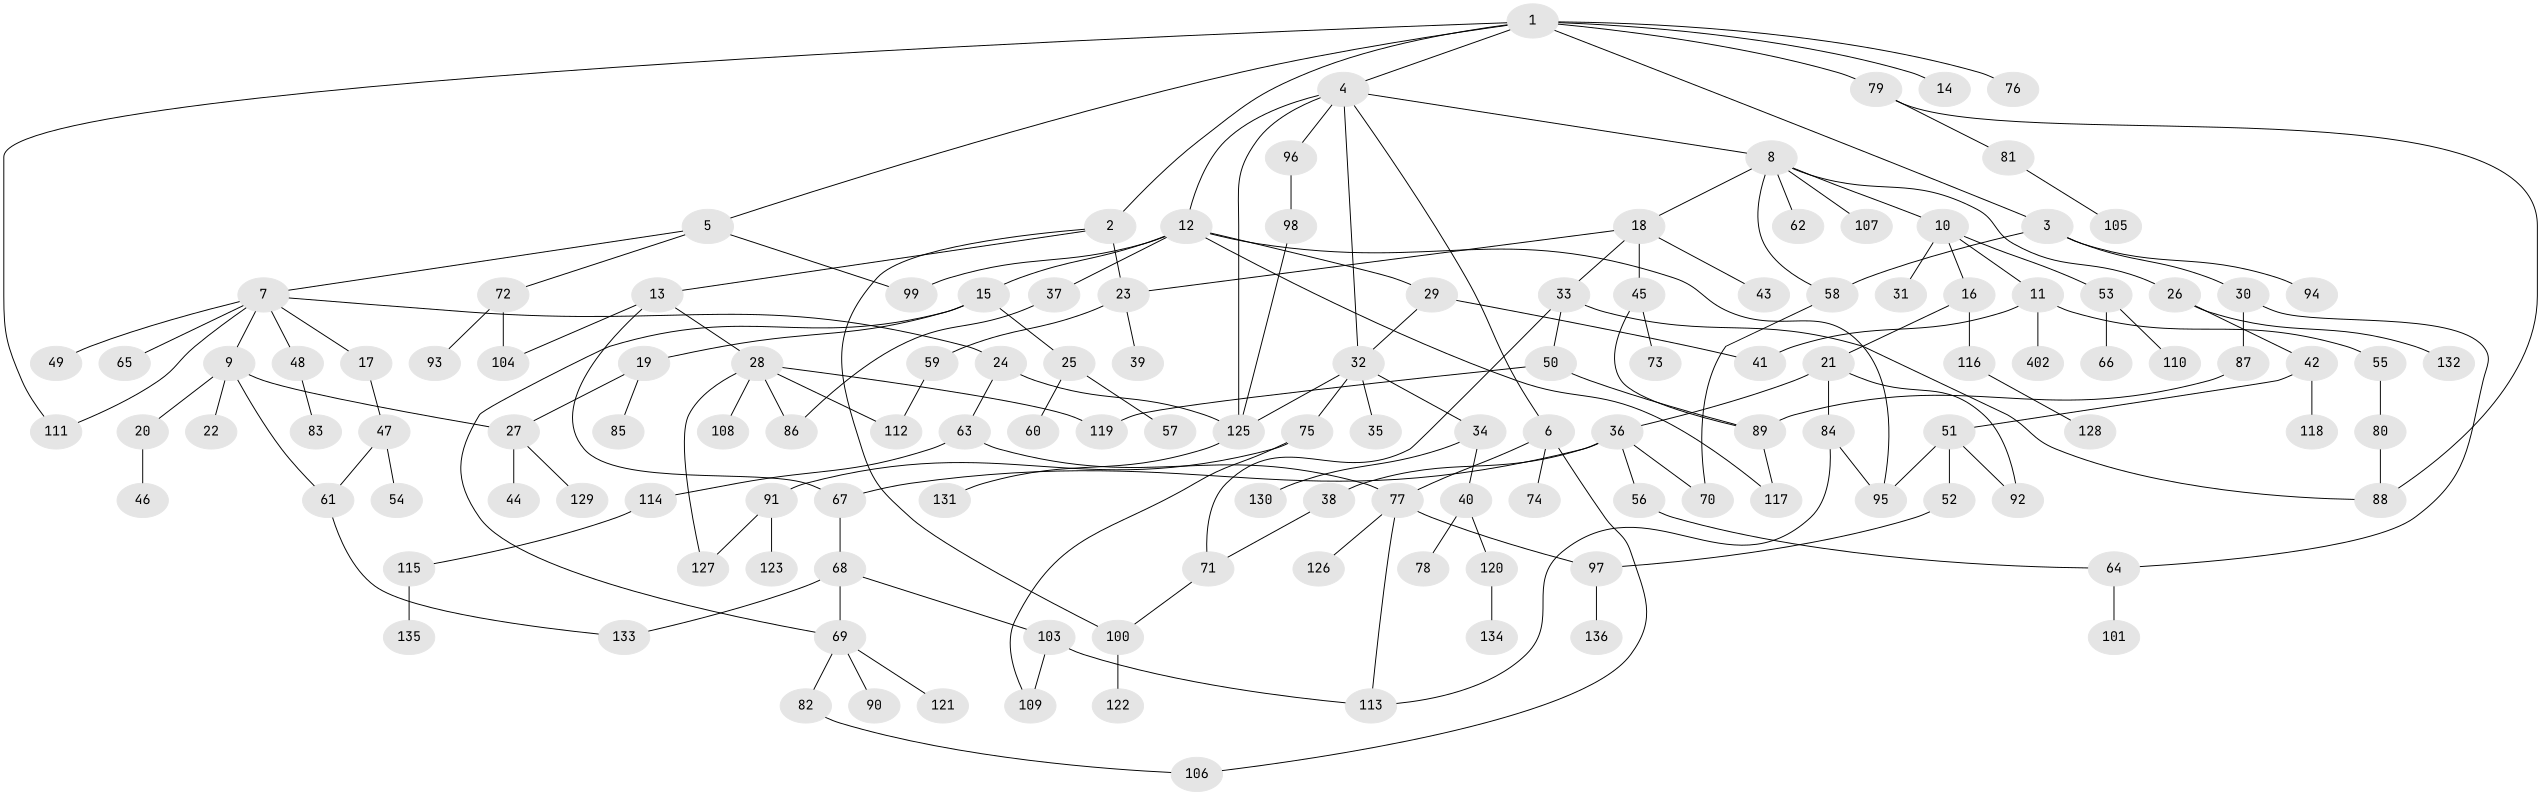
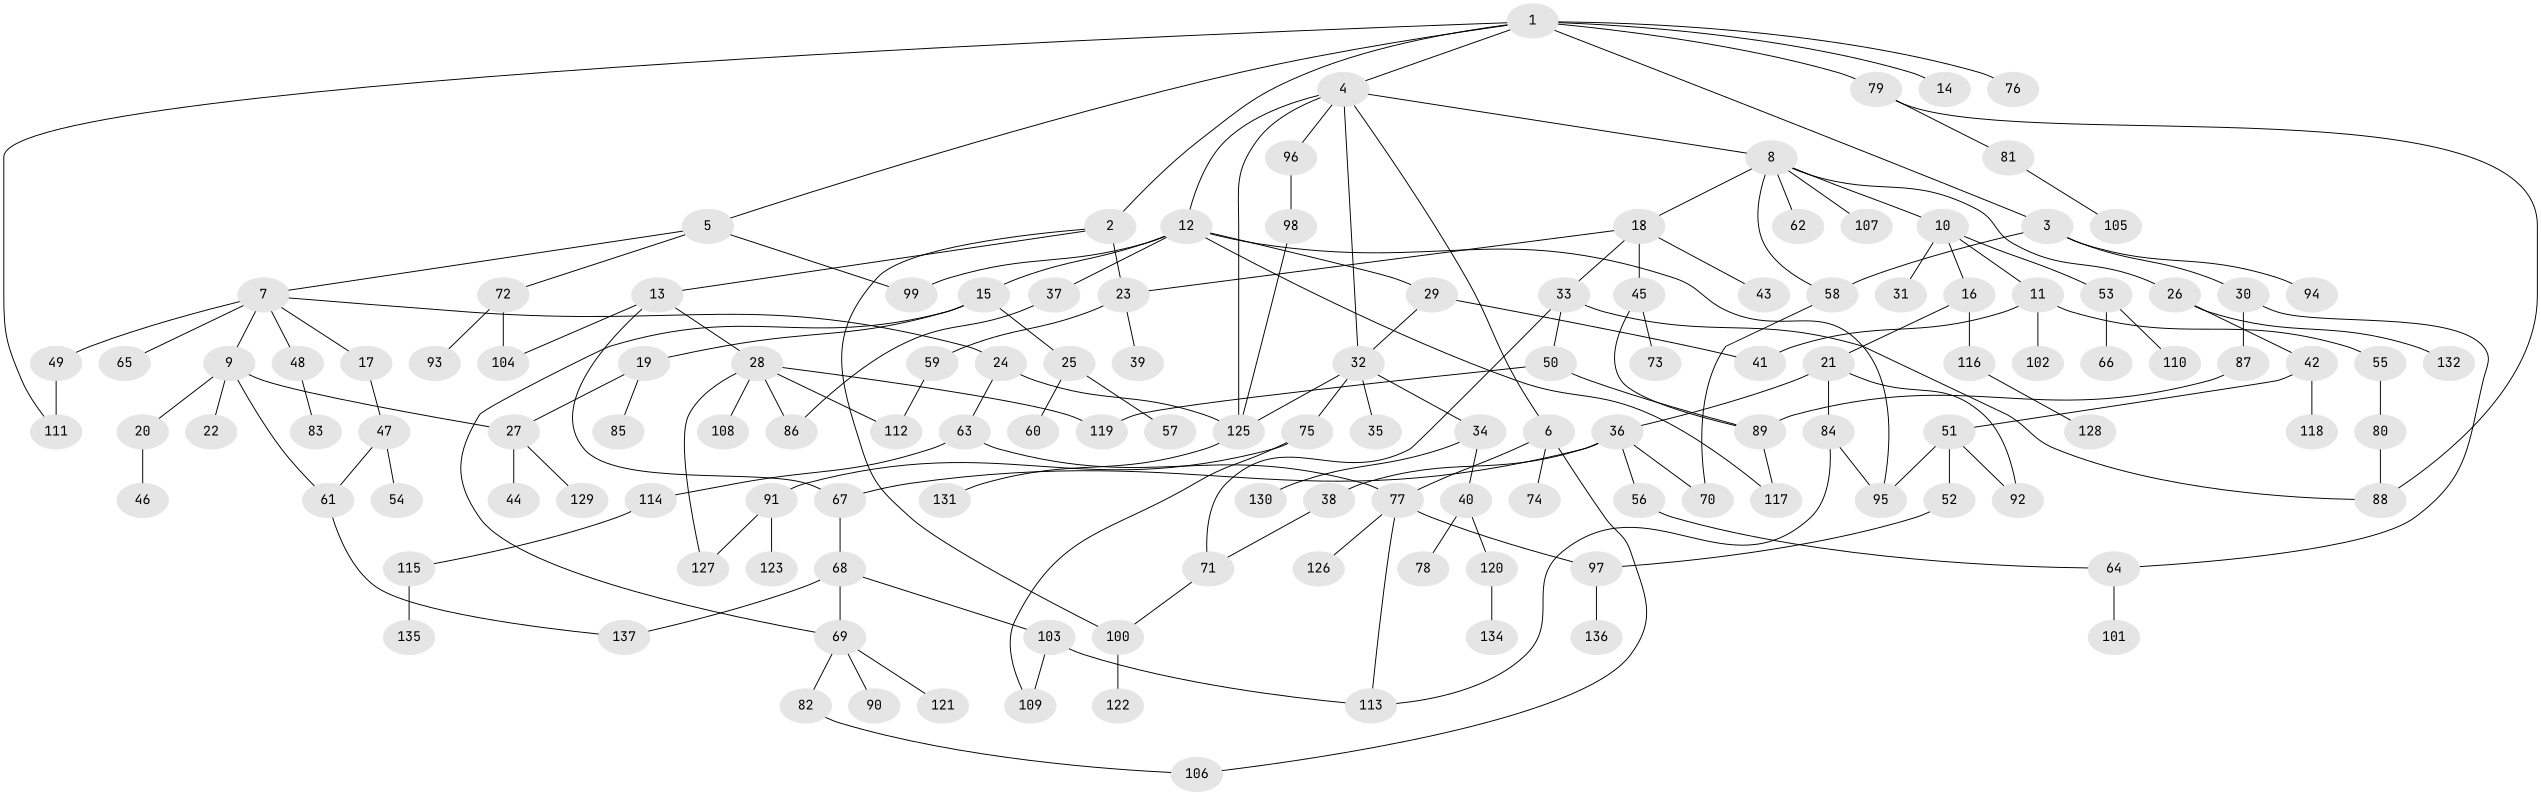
node "402": label "402" -> "102"
edge "7" -- "111": now "49" -- "111"
node "133": label "133" -> "137"
